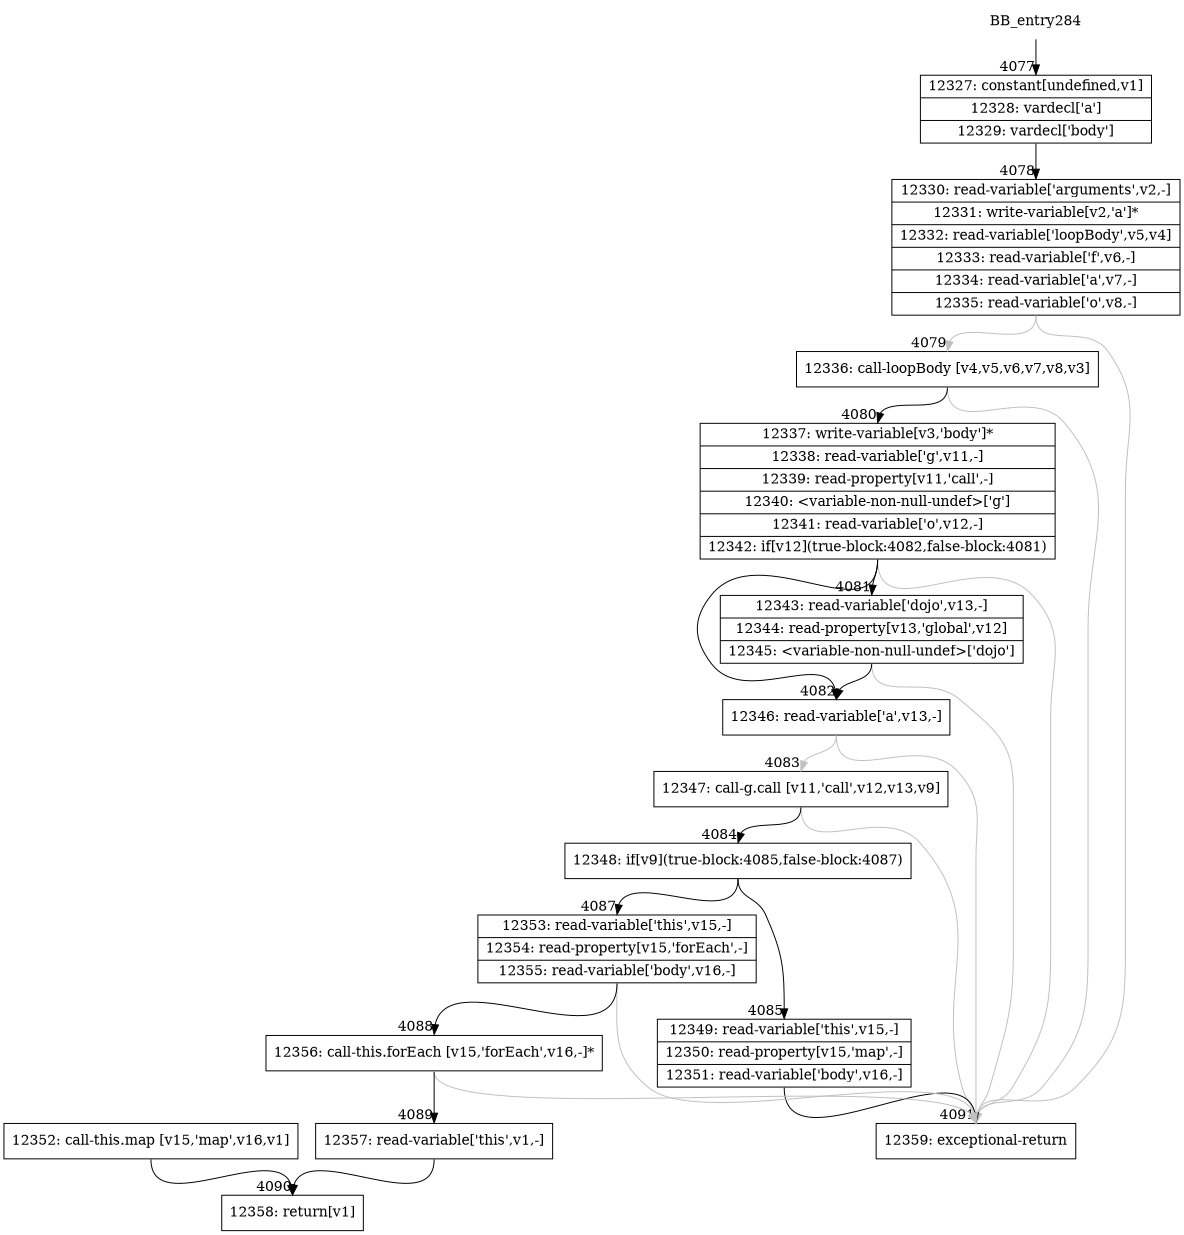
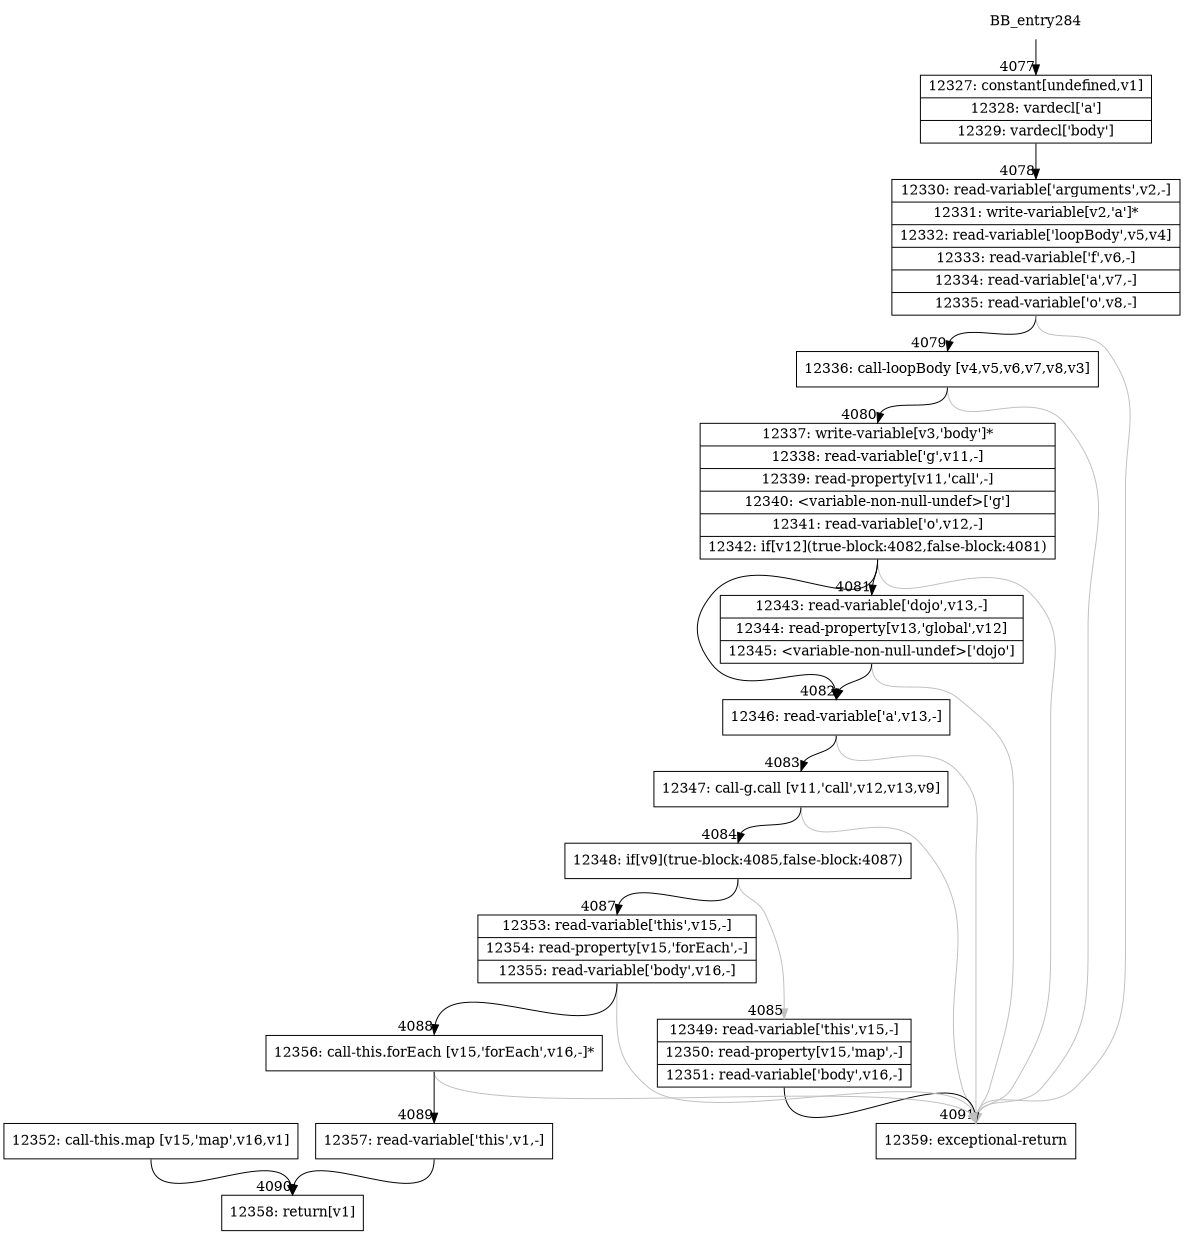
edge "12330: read-variable['arguments',v2,-]" -> "12336: call-loopBody [v4,v5,v6,v7,v8,v3]": color gray -> black
edge "12346: read-variable['a',v13,-]" -> "12347: call-g.call [v11,'call',v12,v13,v9]": color gray -> black
edge "12348: if[v9](true-block:4085,false-block:4087)" -> "12349: read-variable['this',v15,-]": color black -> gray
